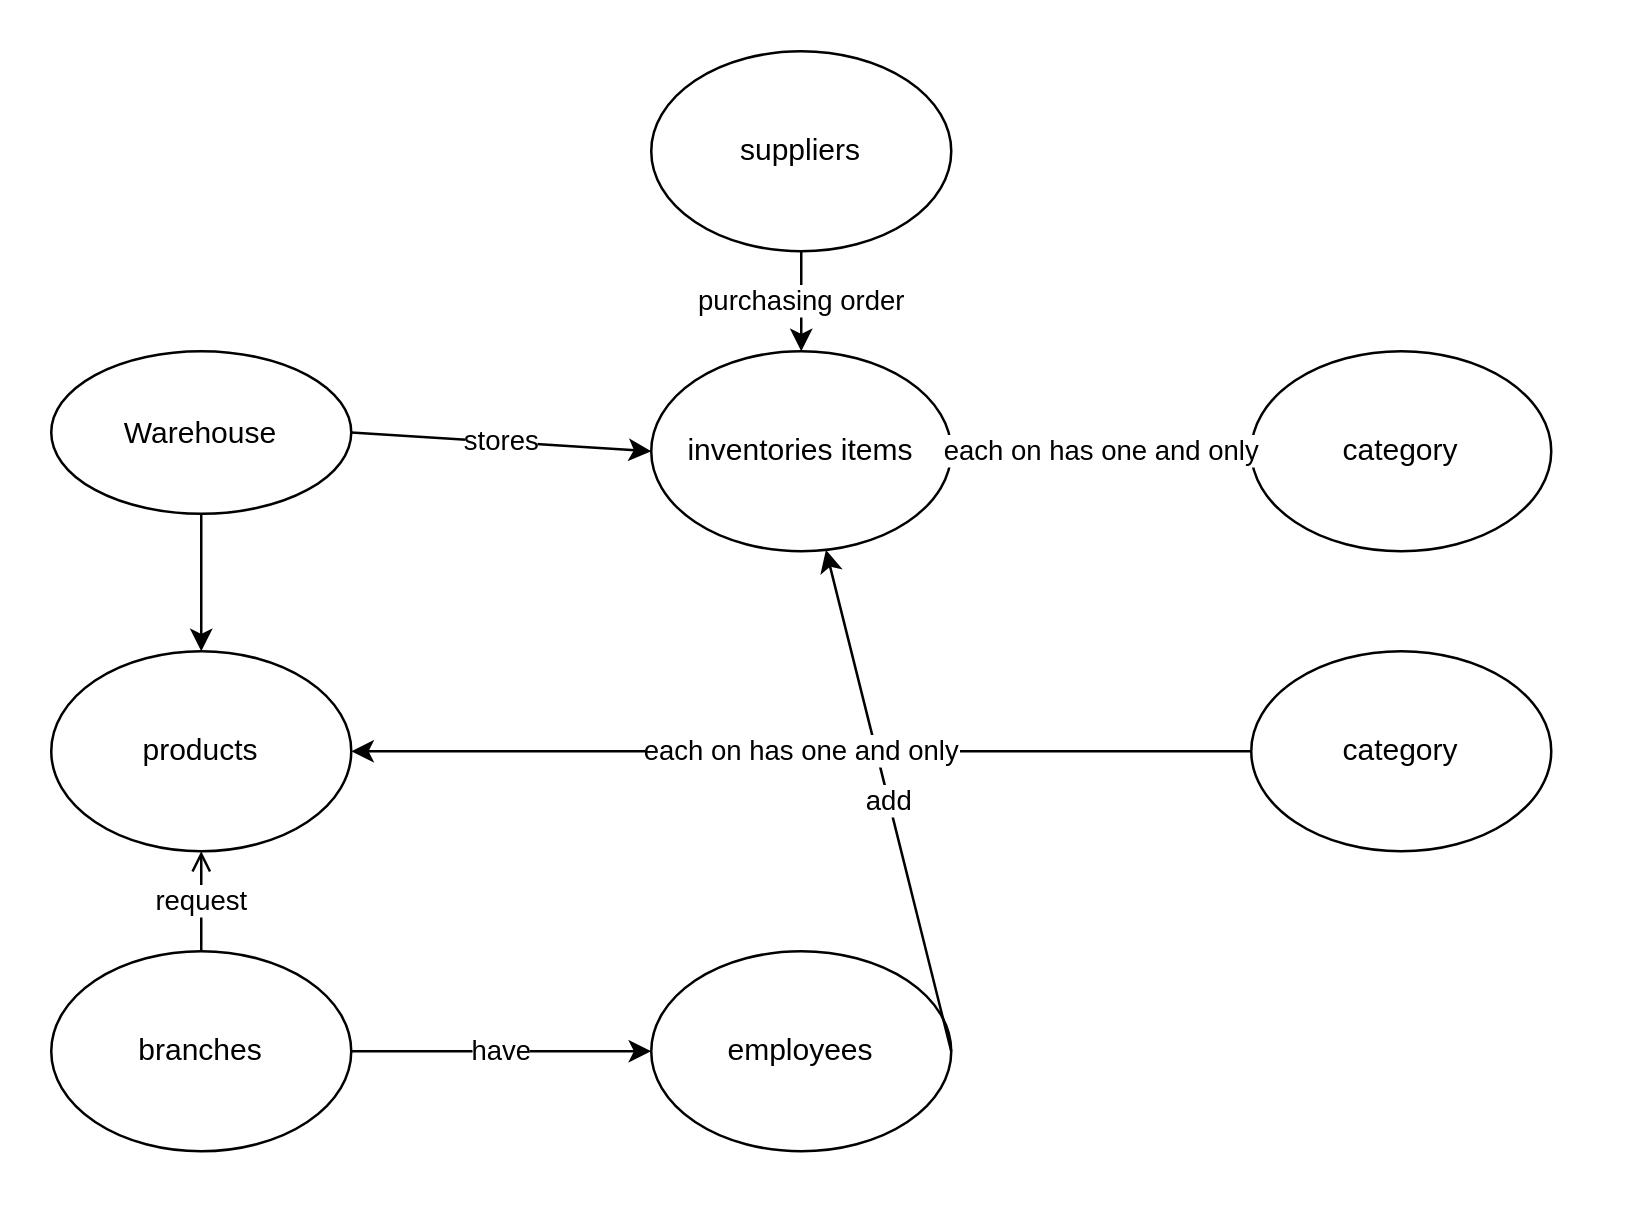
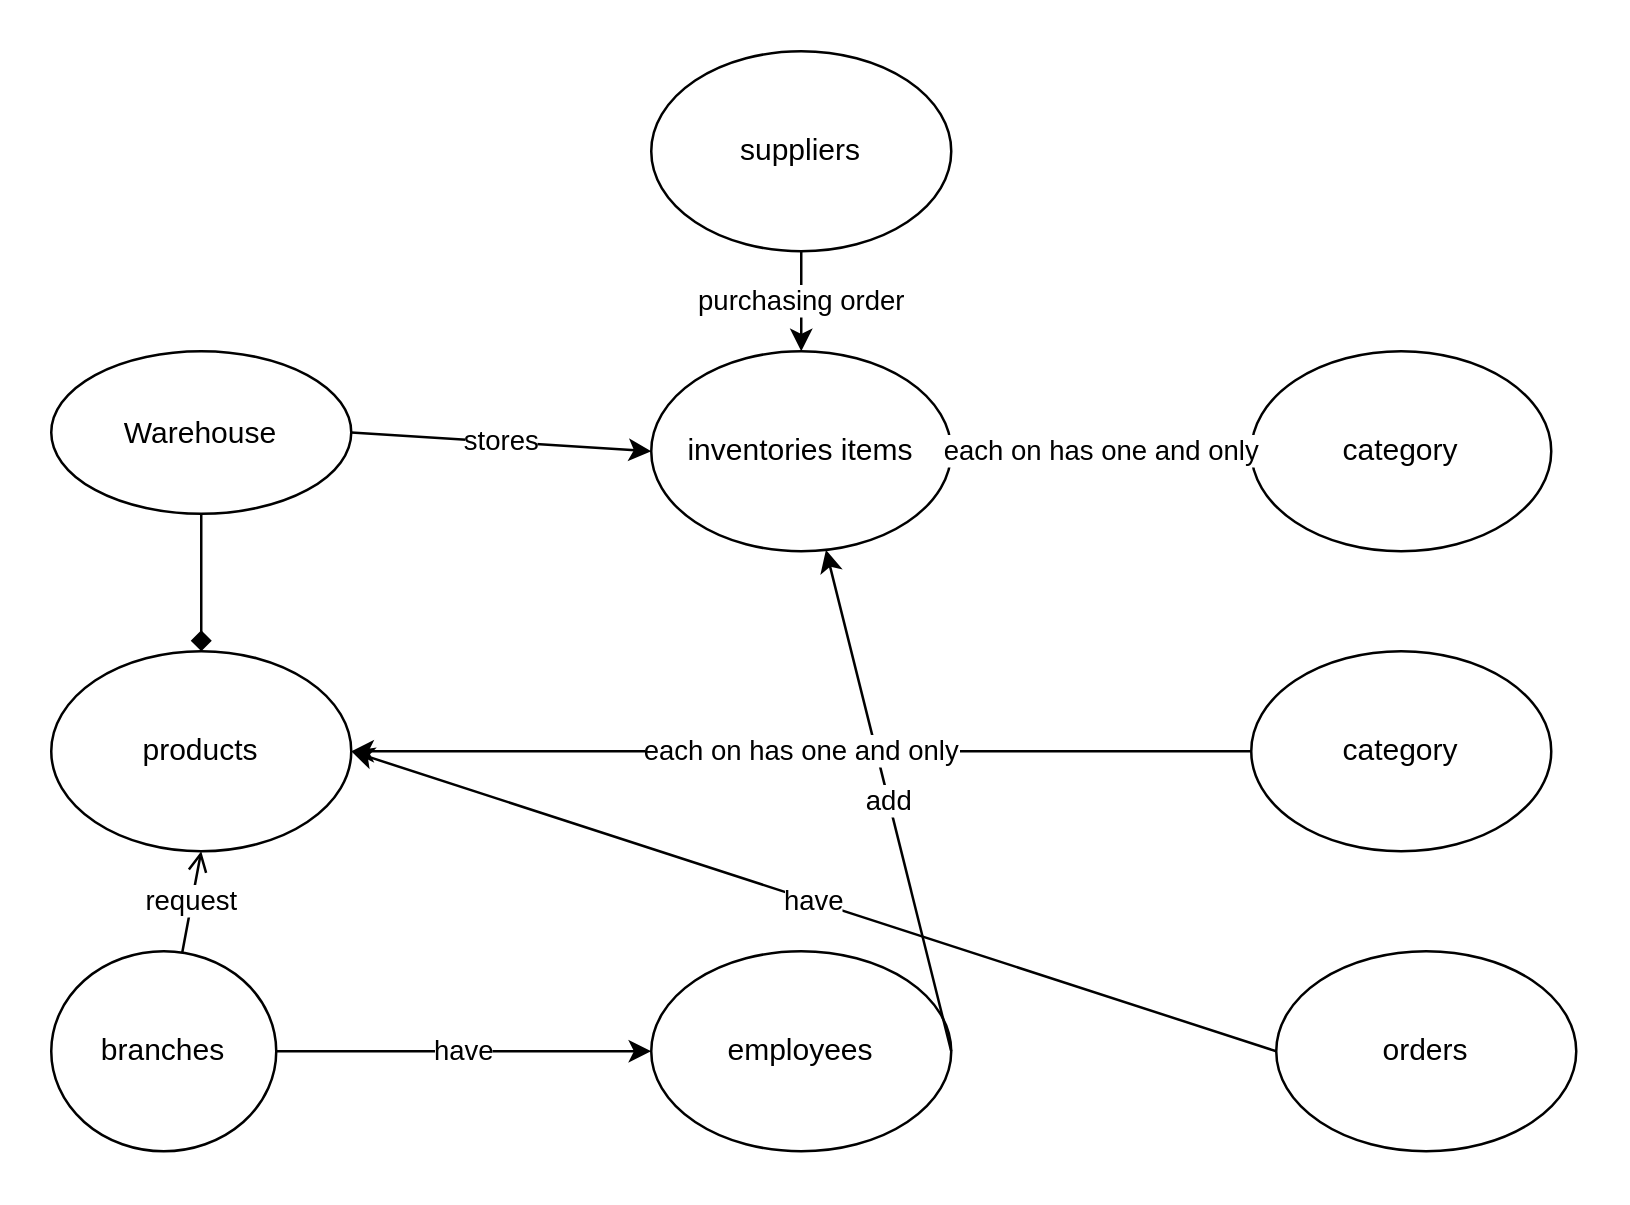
edge "Warehouse" -> "products": arrowhead classic -> diamond
edge "orders" -> "products": added, label "have"
node "branches": size 300x200 -> 225x200
node "orders": added
